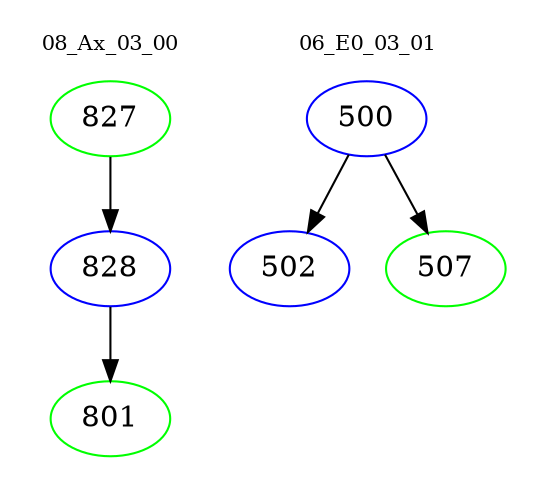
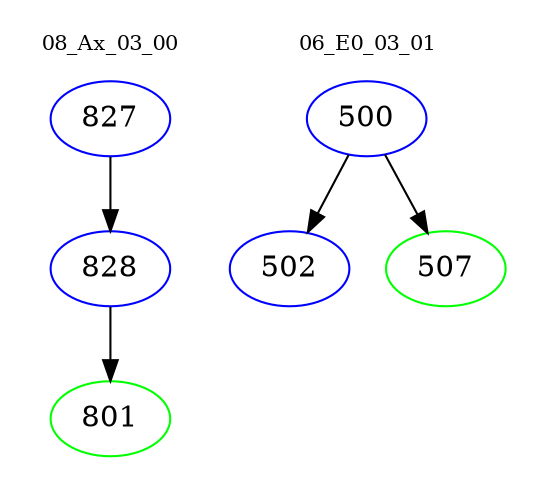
node "827": color green -> blue
